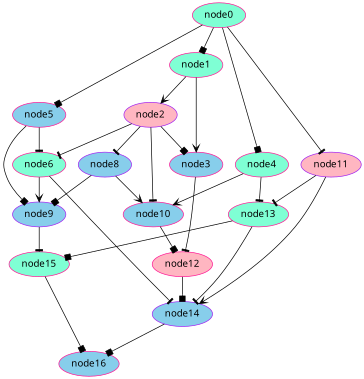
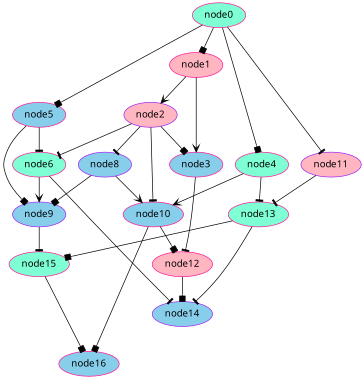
node "node1": fillcolor aquamarine -> lightpink
edge "node11" -> "node14": removed
edge "node14" -> "node16": now "node10" -> "node16"
